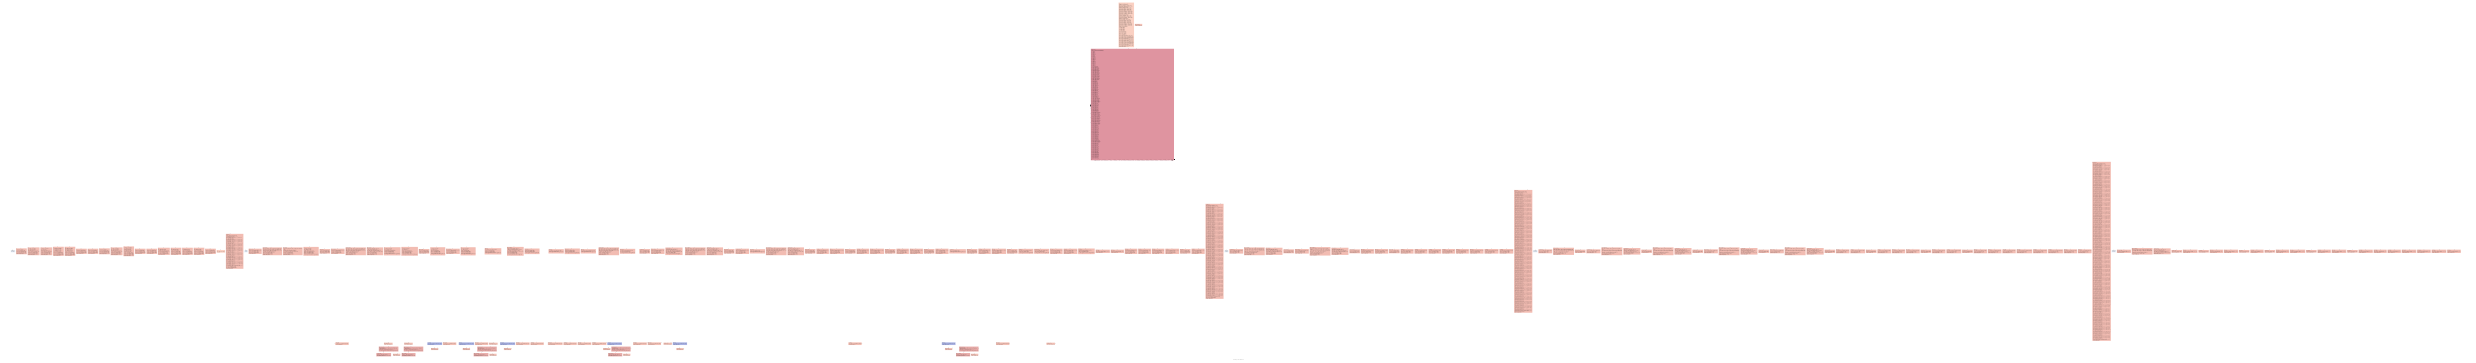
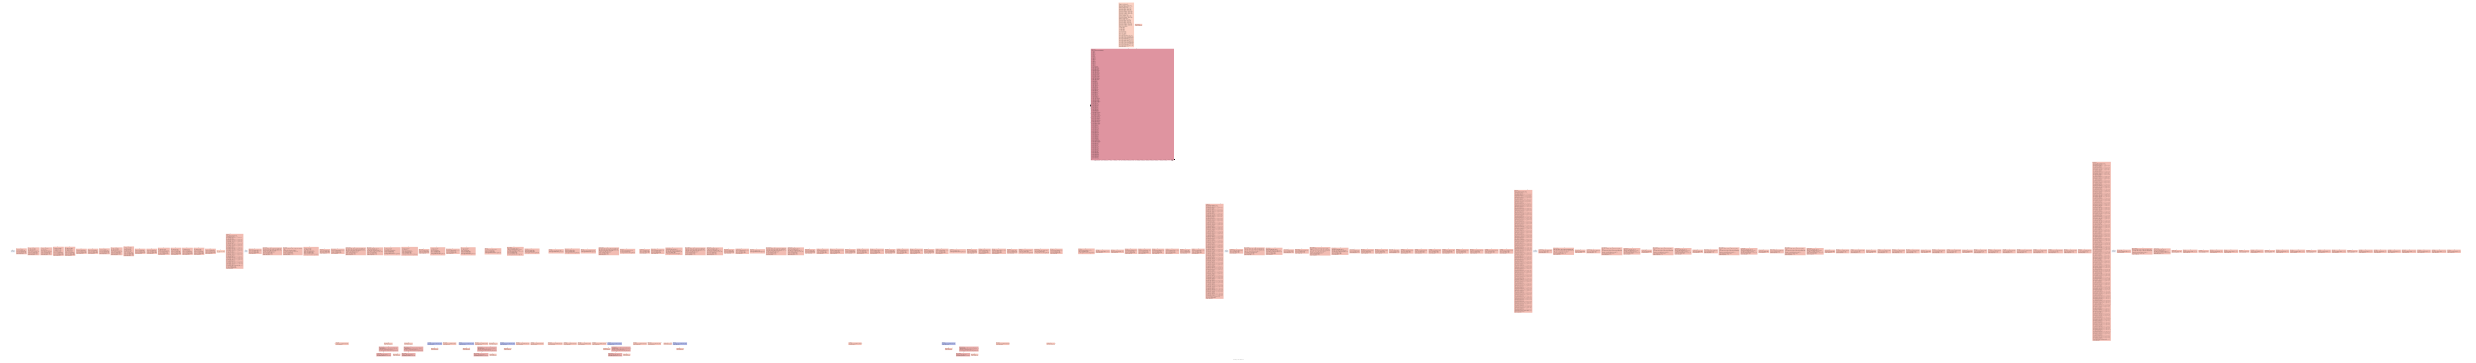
node "fake.else48:": removed
